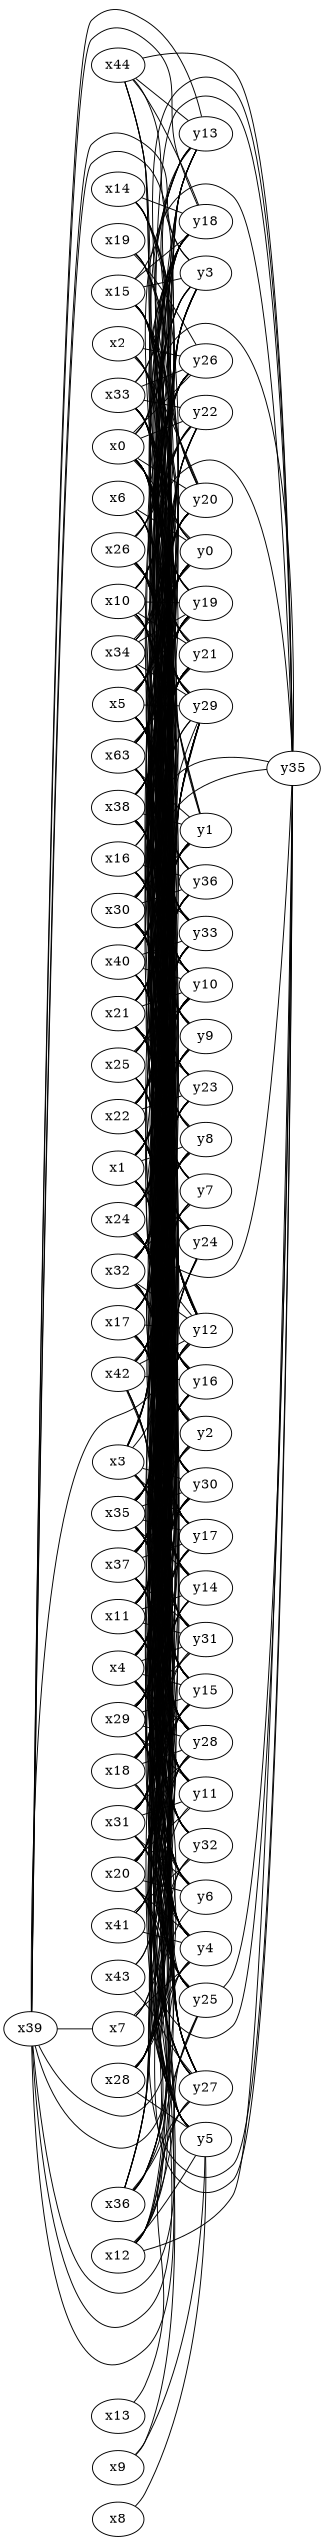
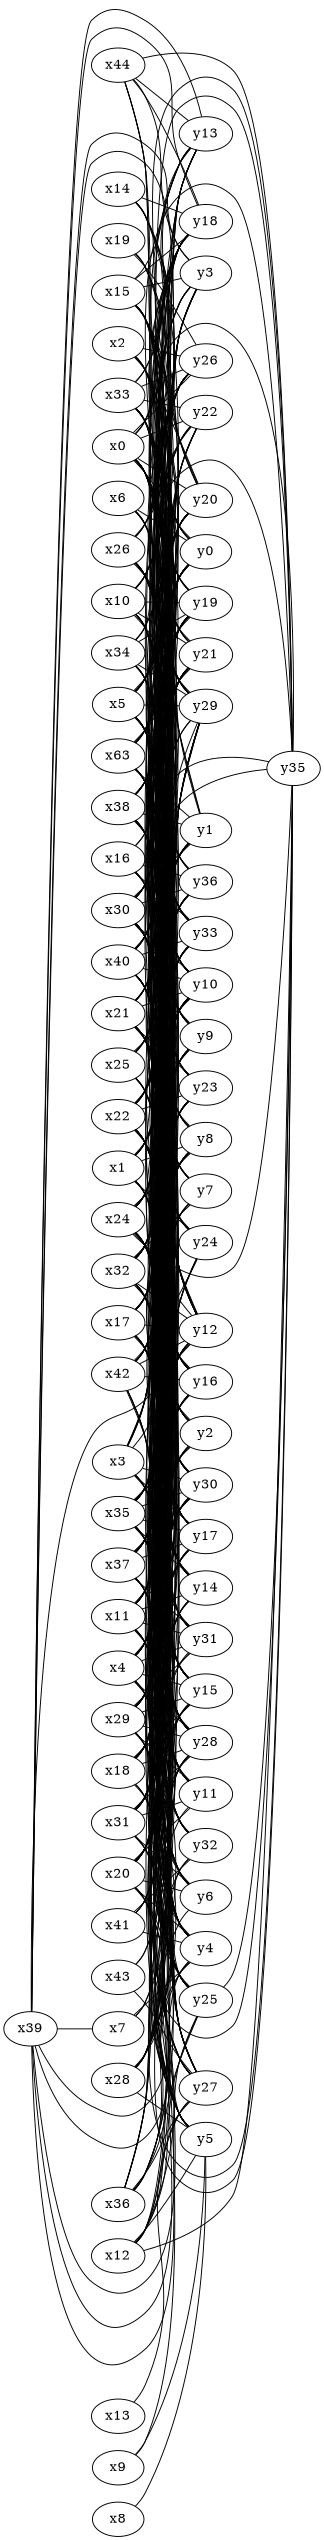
edge "y0" -- "x34": now "y0" -- "x2"
